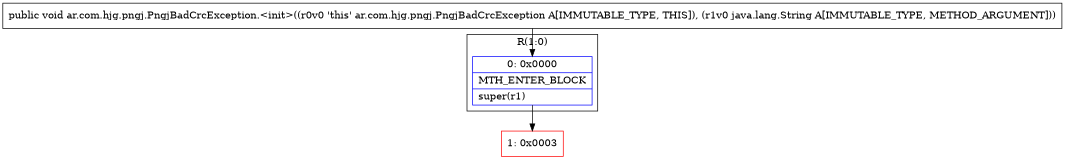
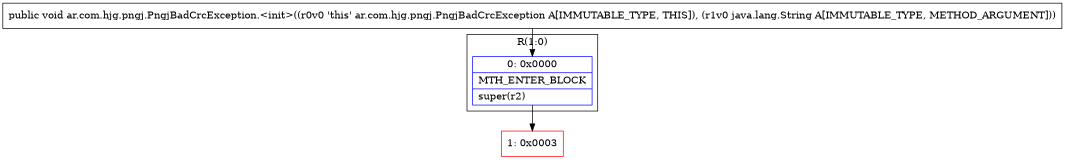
node "0: 0x0000": text "super(r1)" -> "super(r2)"
